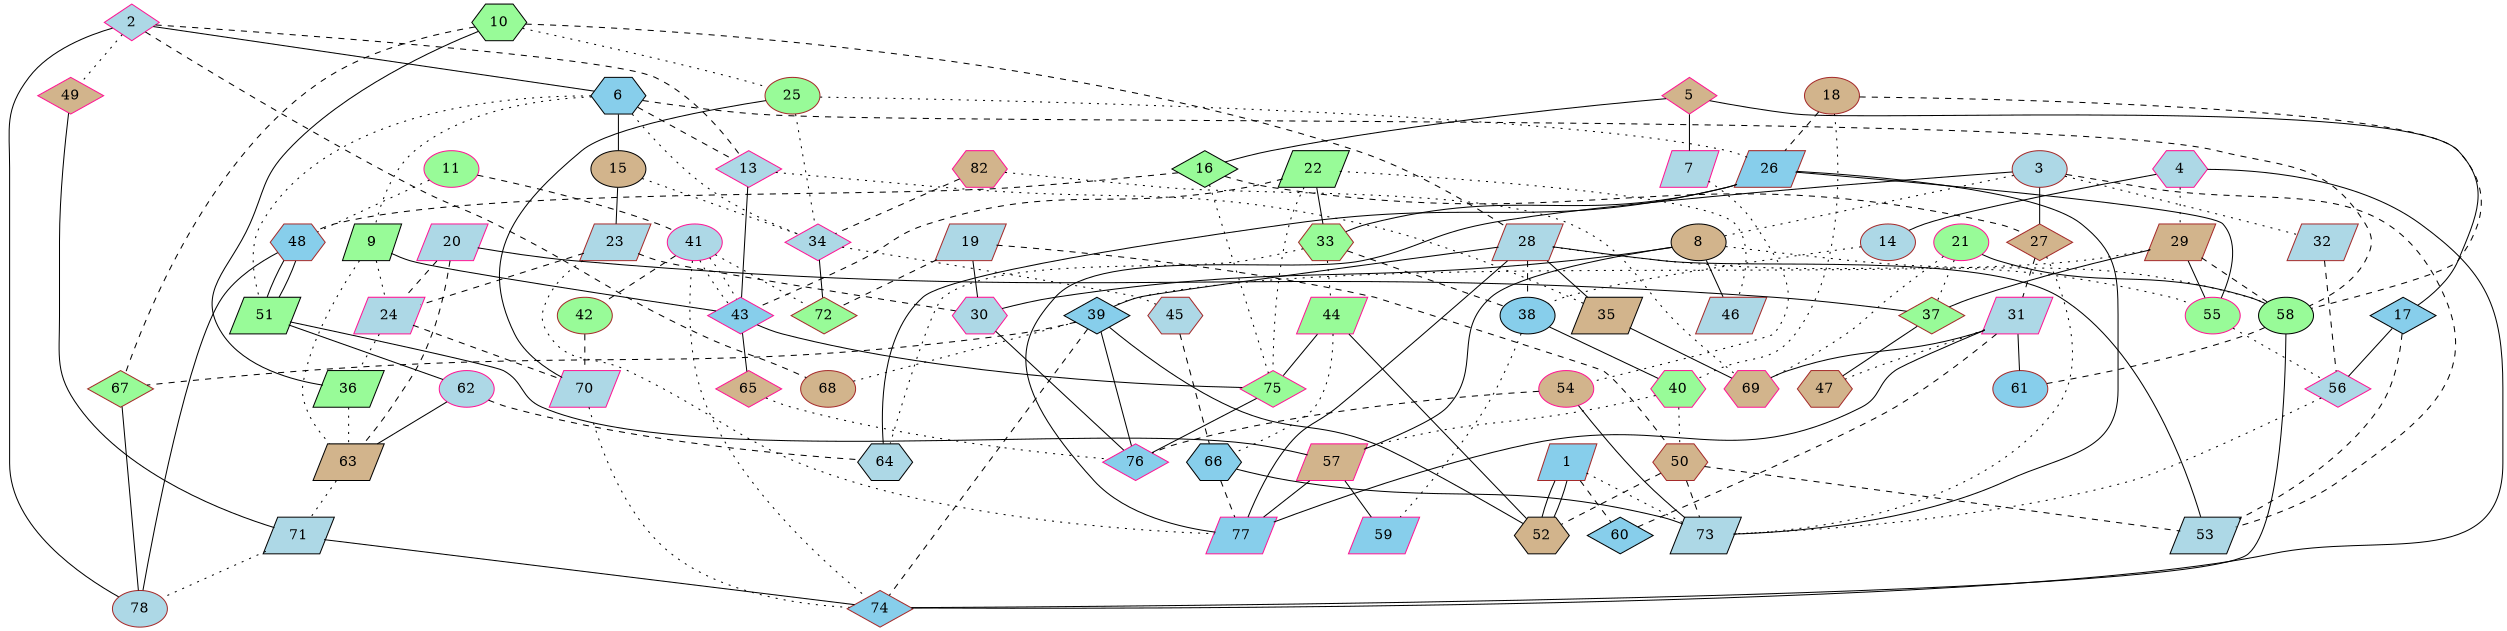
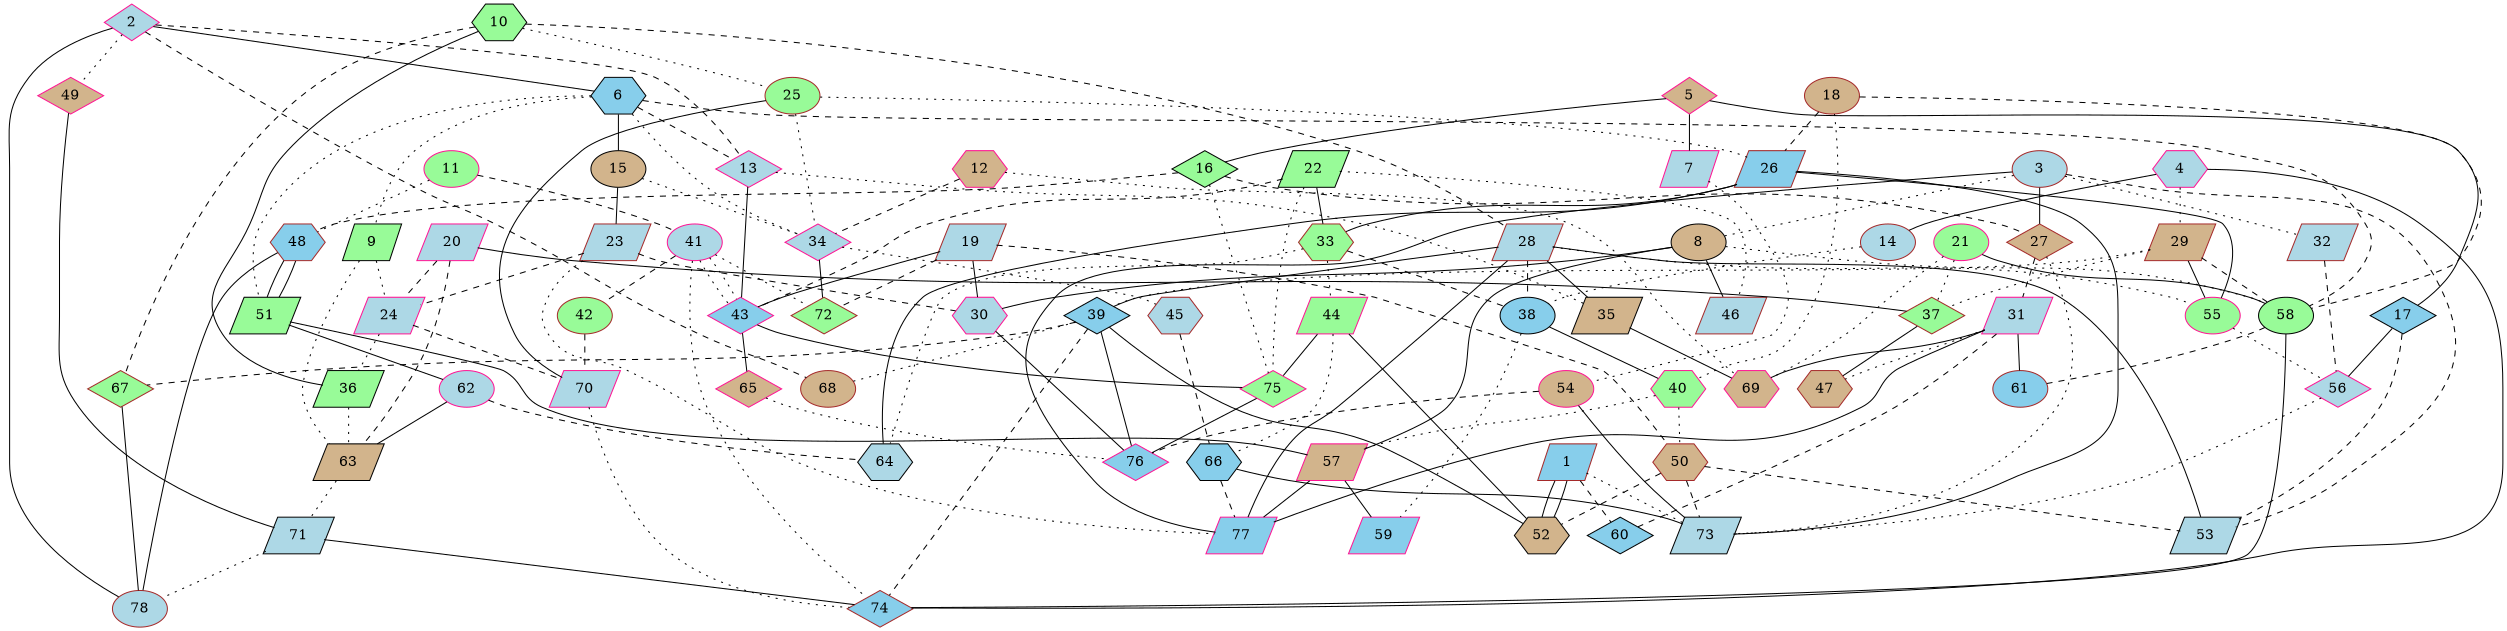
node "82": label "82" -> "12"
edge "9" -- "43": now "19" -- "43"
edge "29" -- "37": style solid -> dotted
